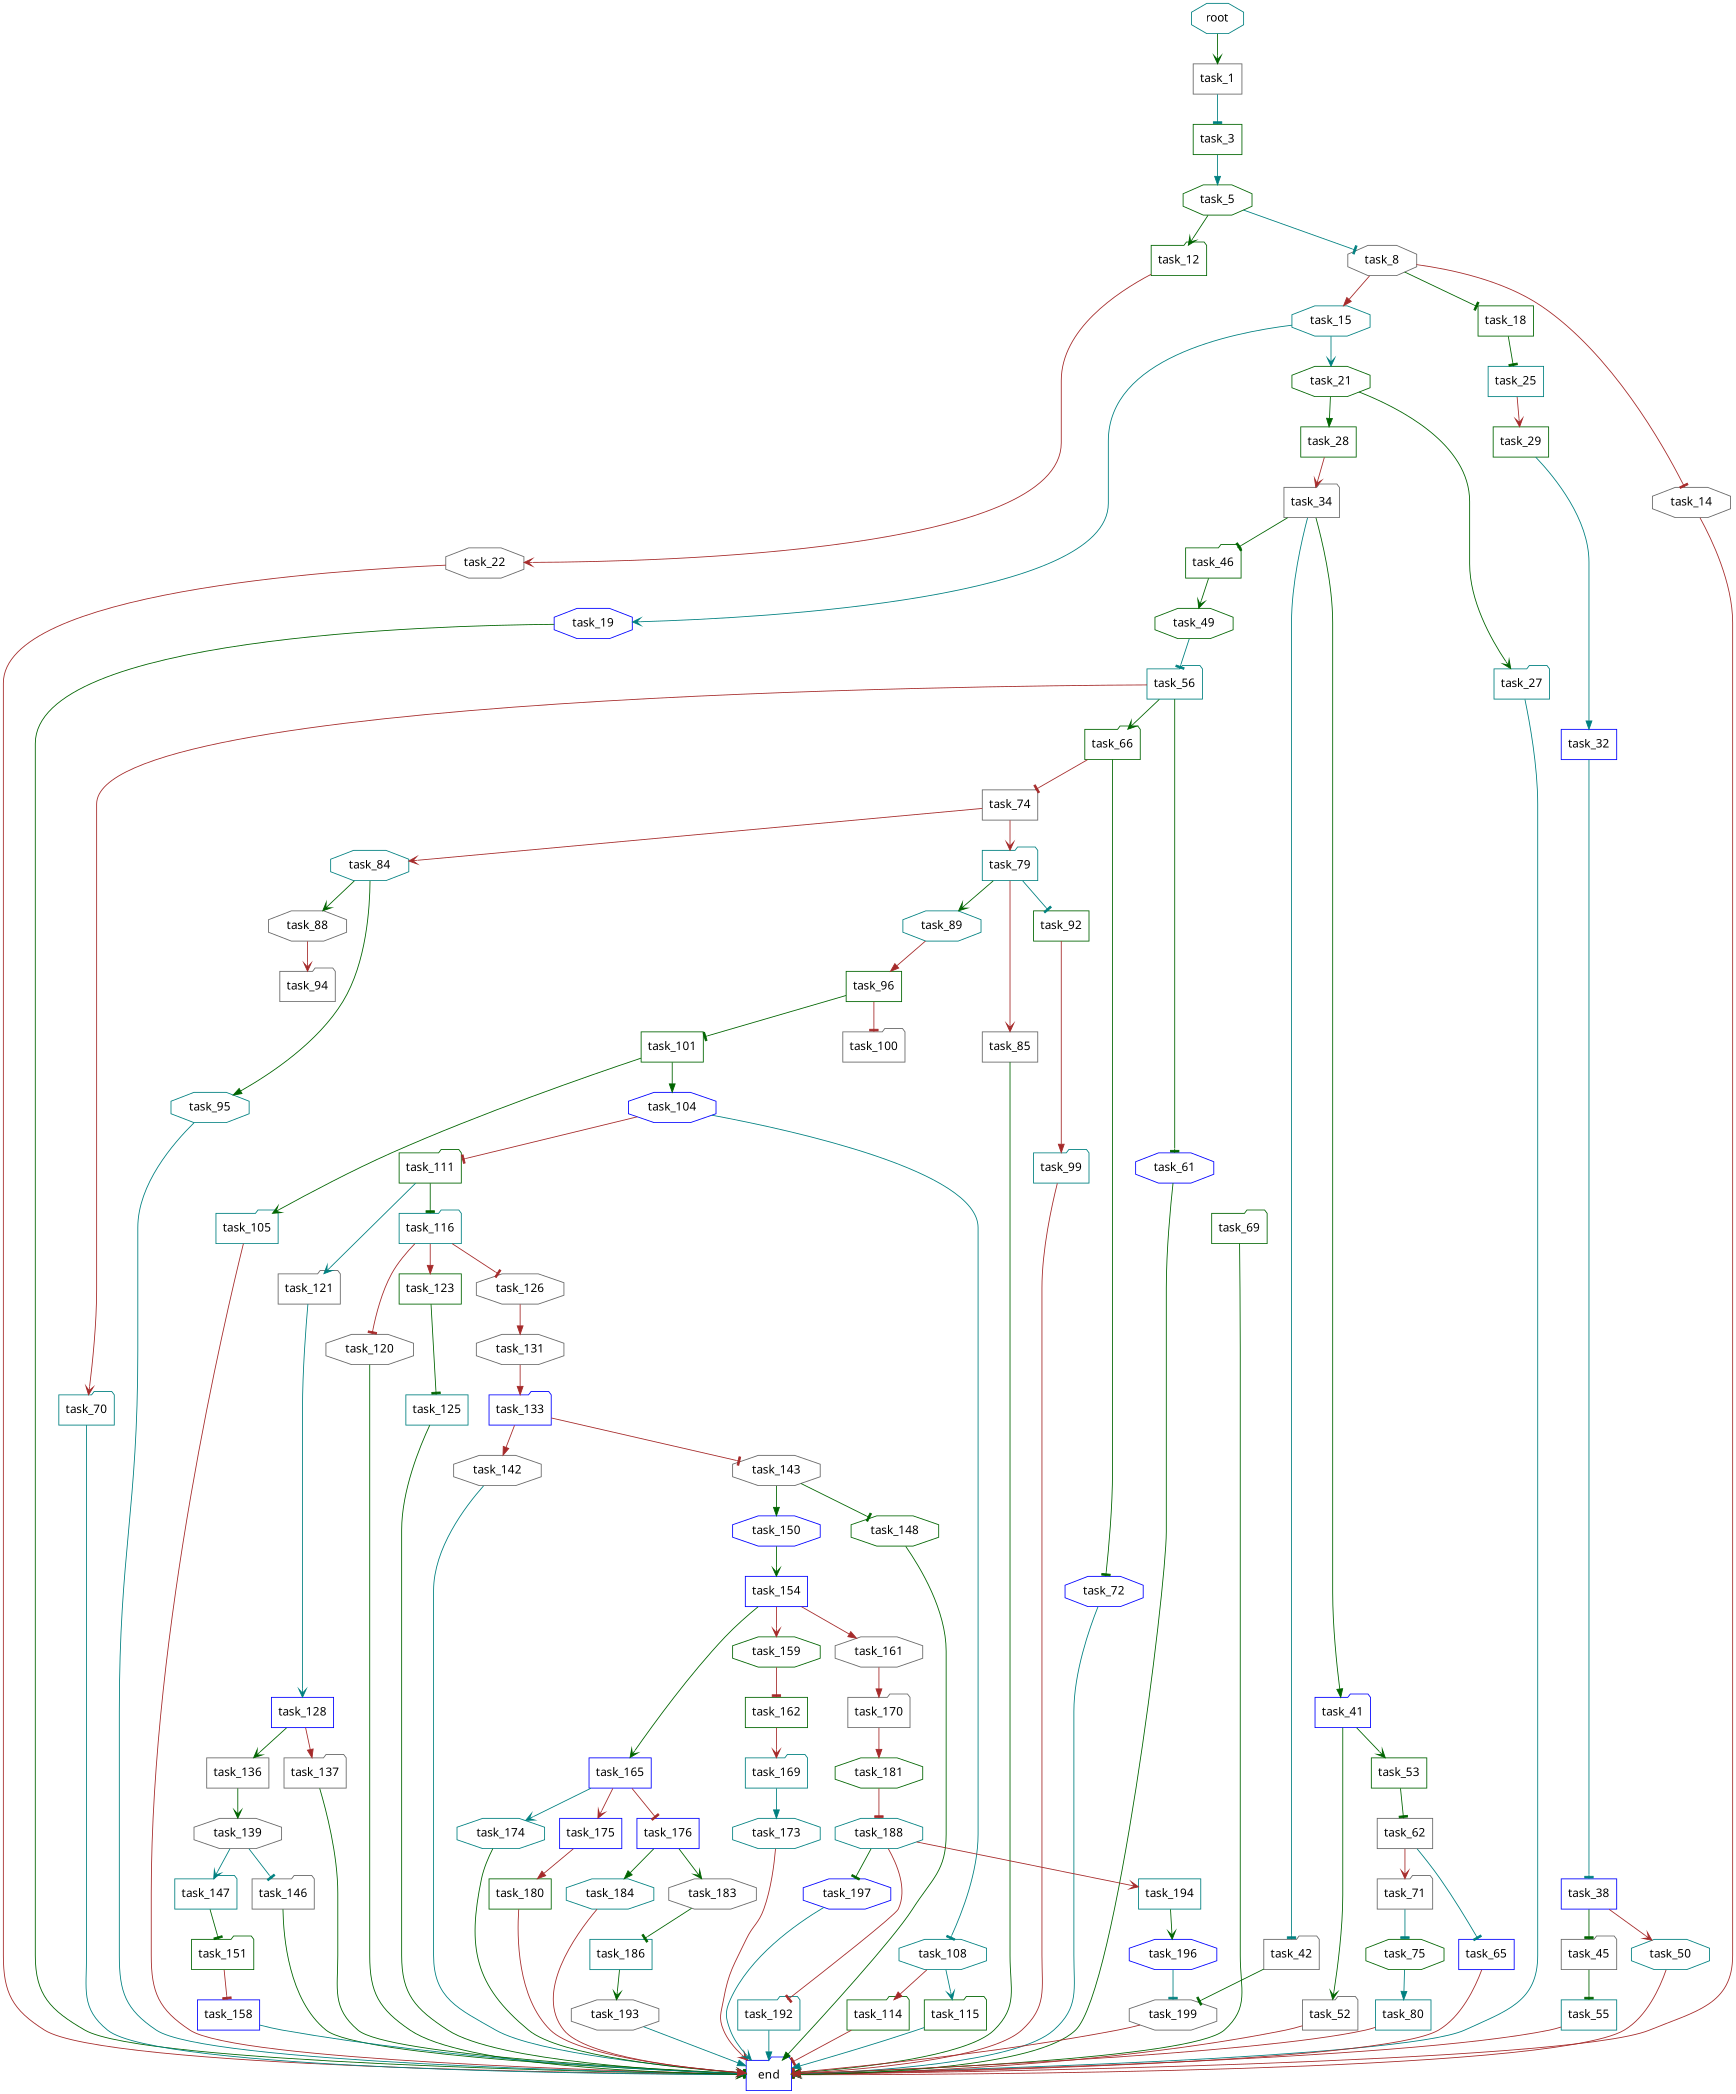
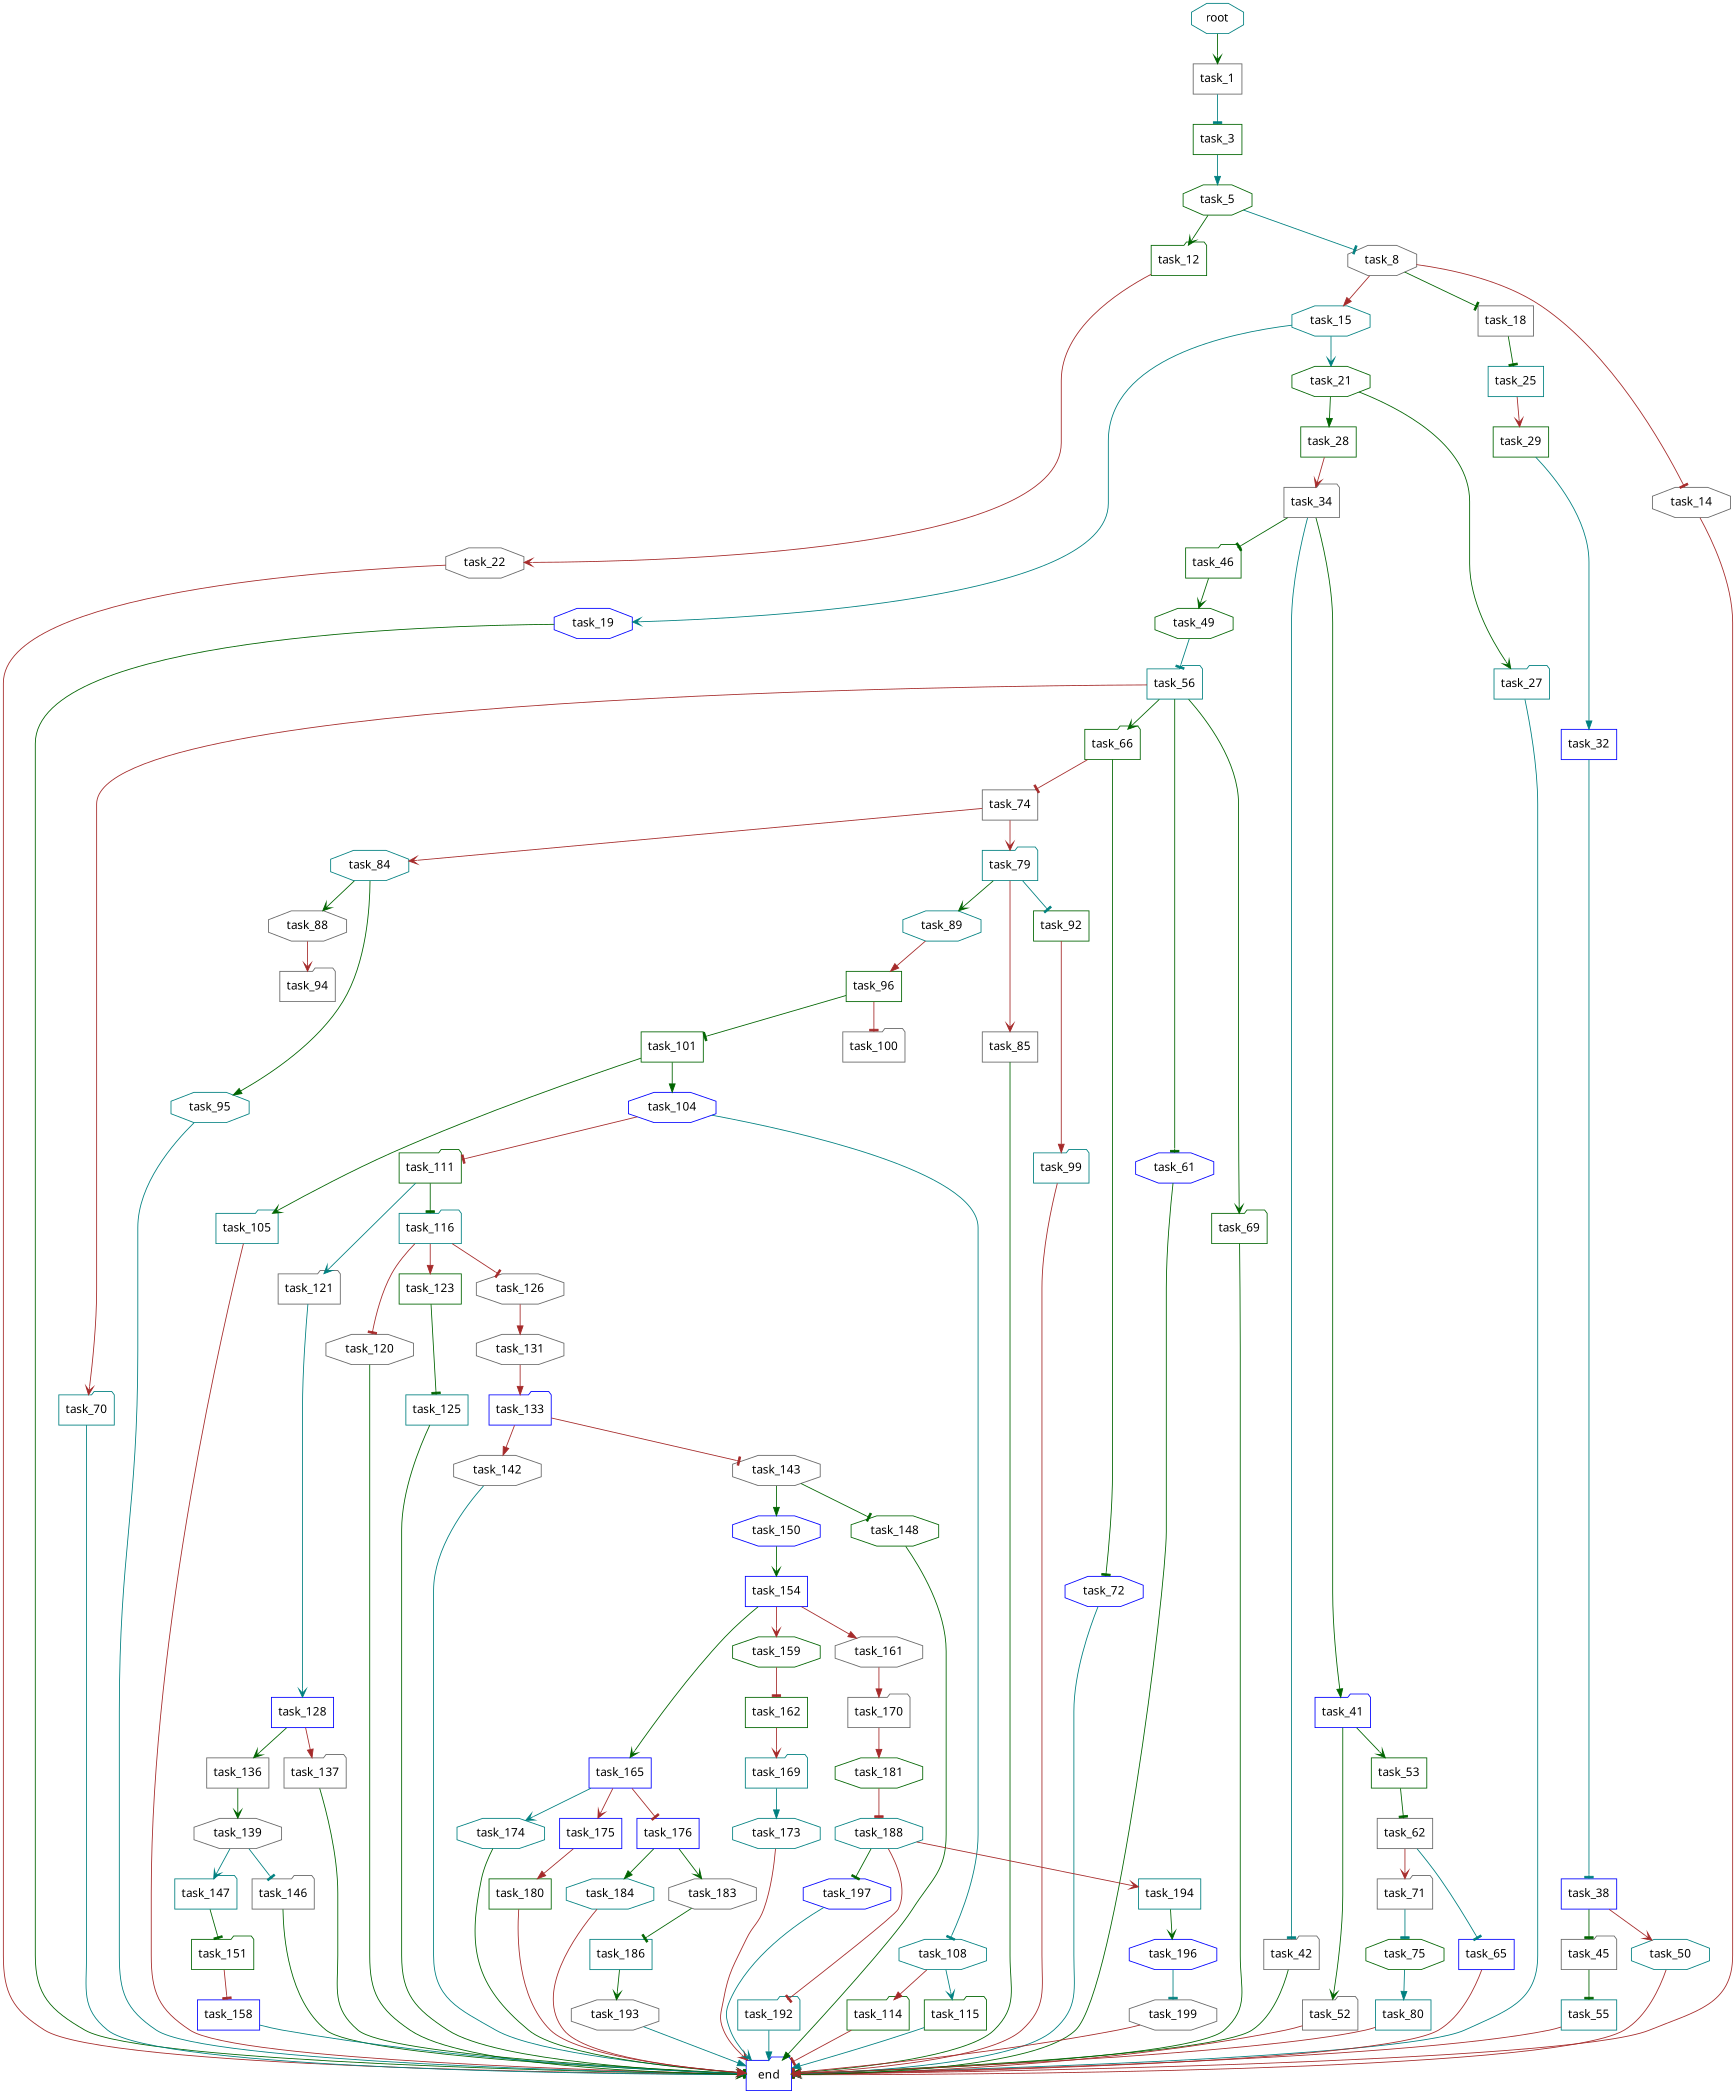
node "task_18": color darkgreen -> gray40
edge "task_56" -> "task_69": added
edge "task_42" -> "task_199": now "task_42" -> "end"
